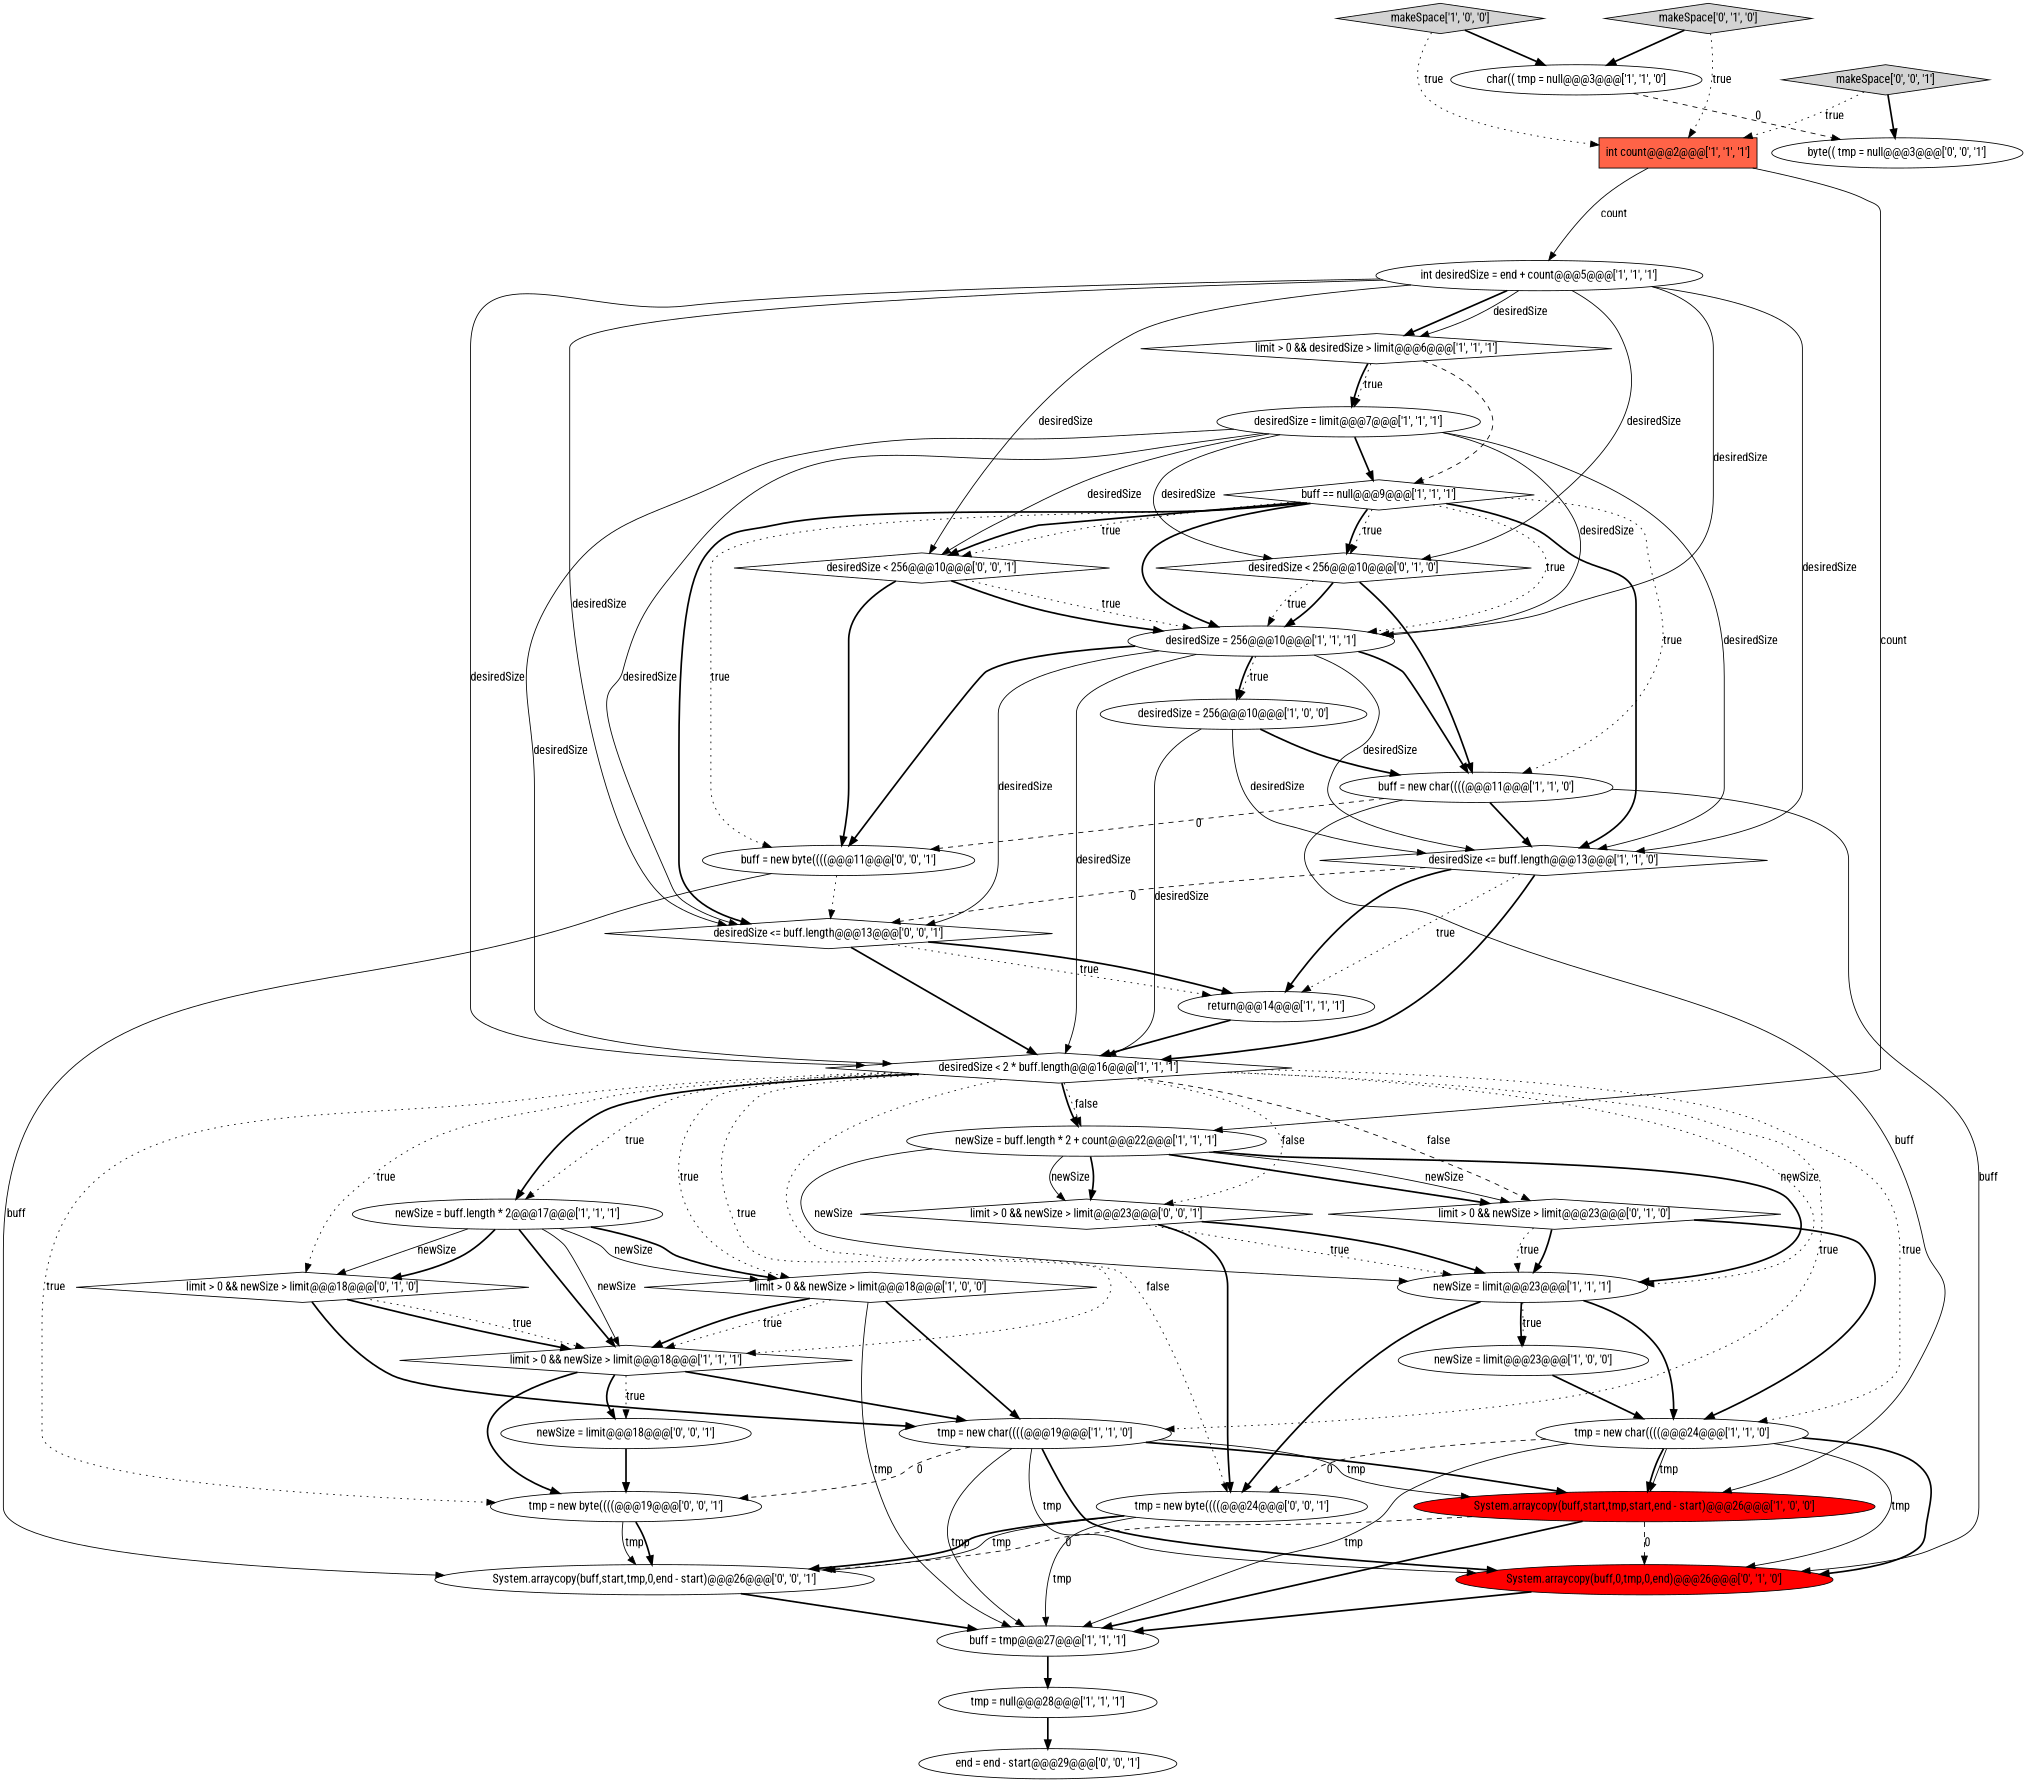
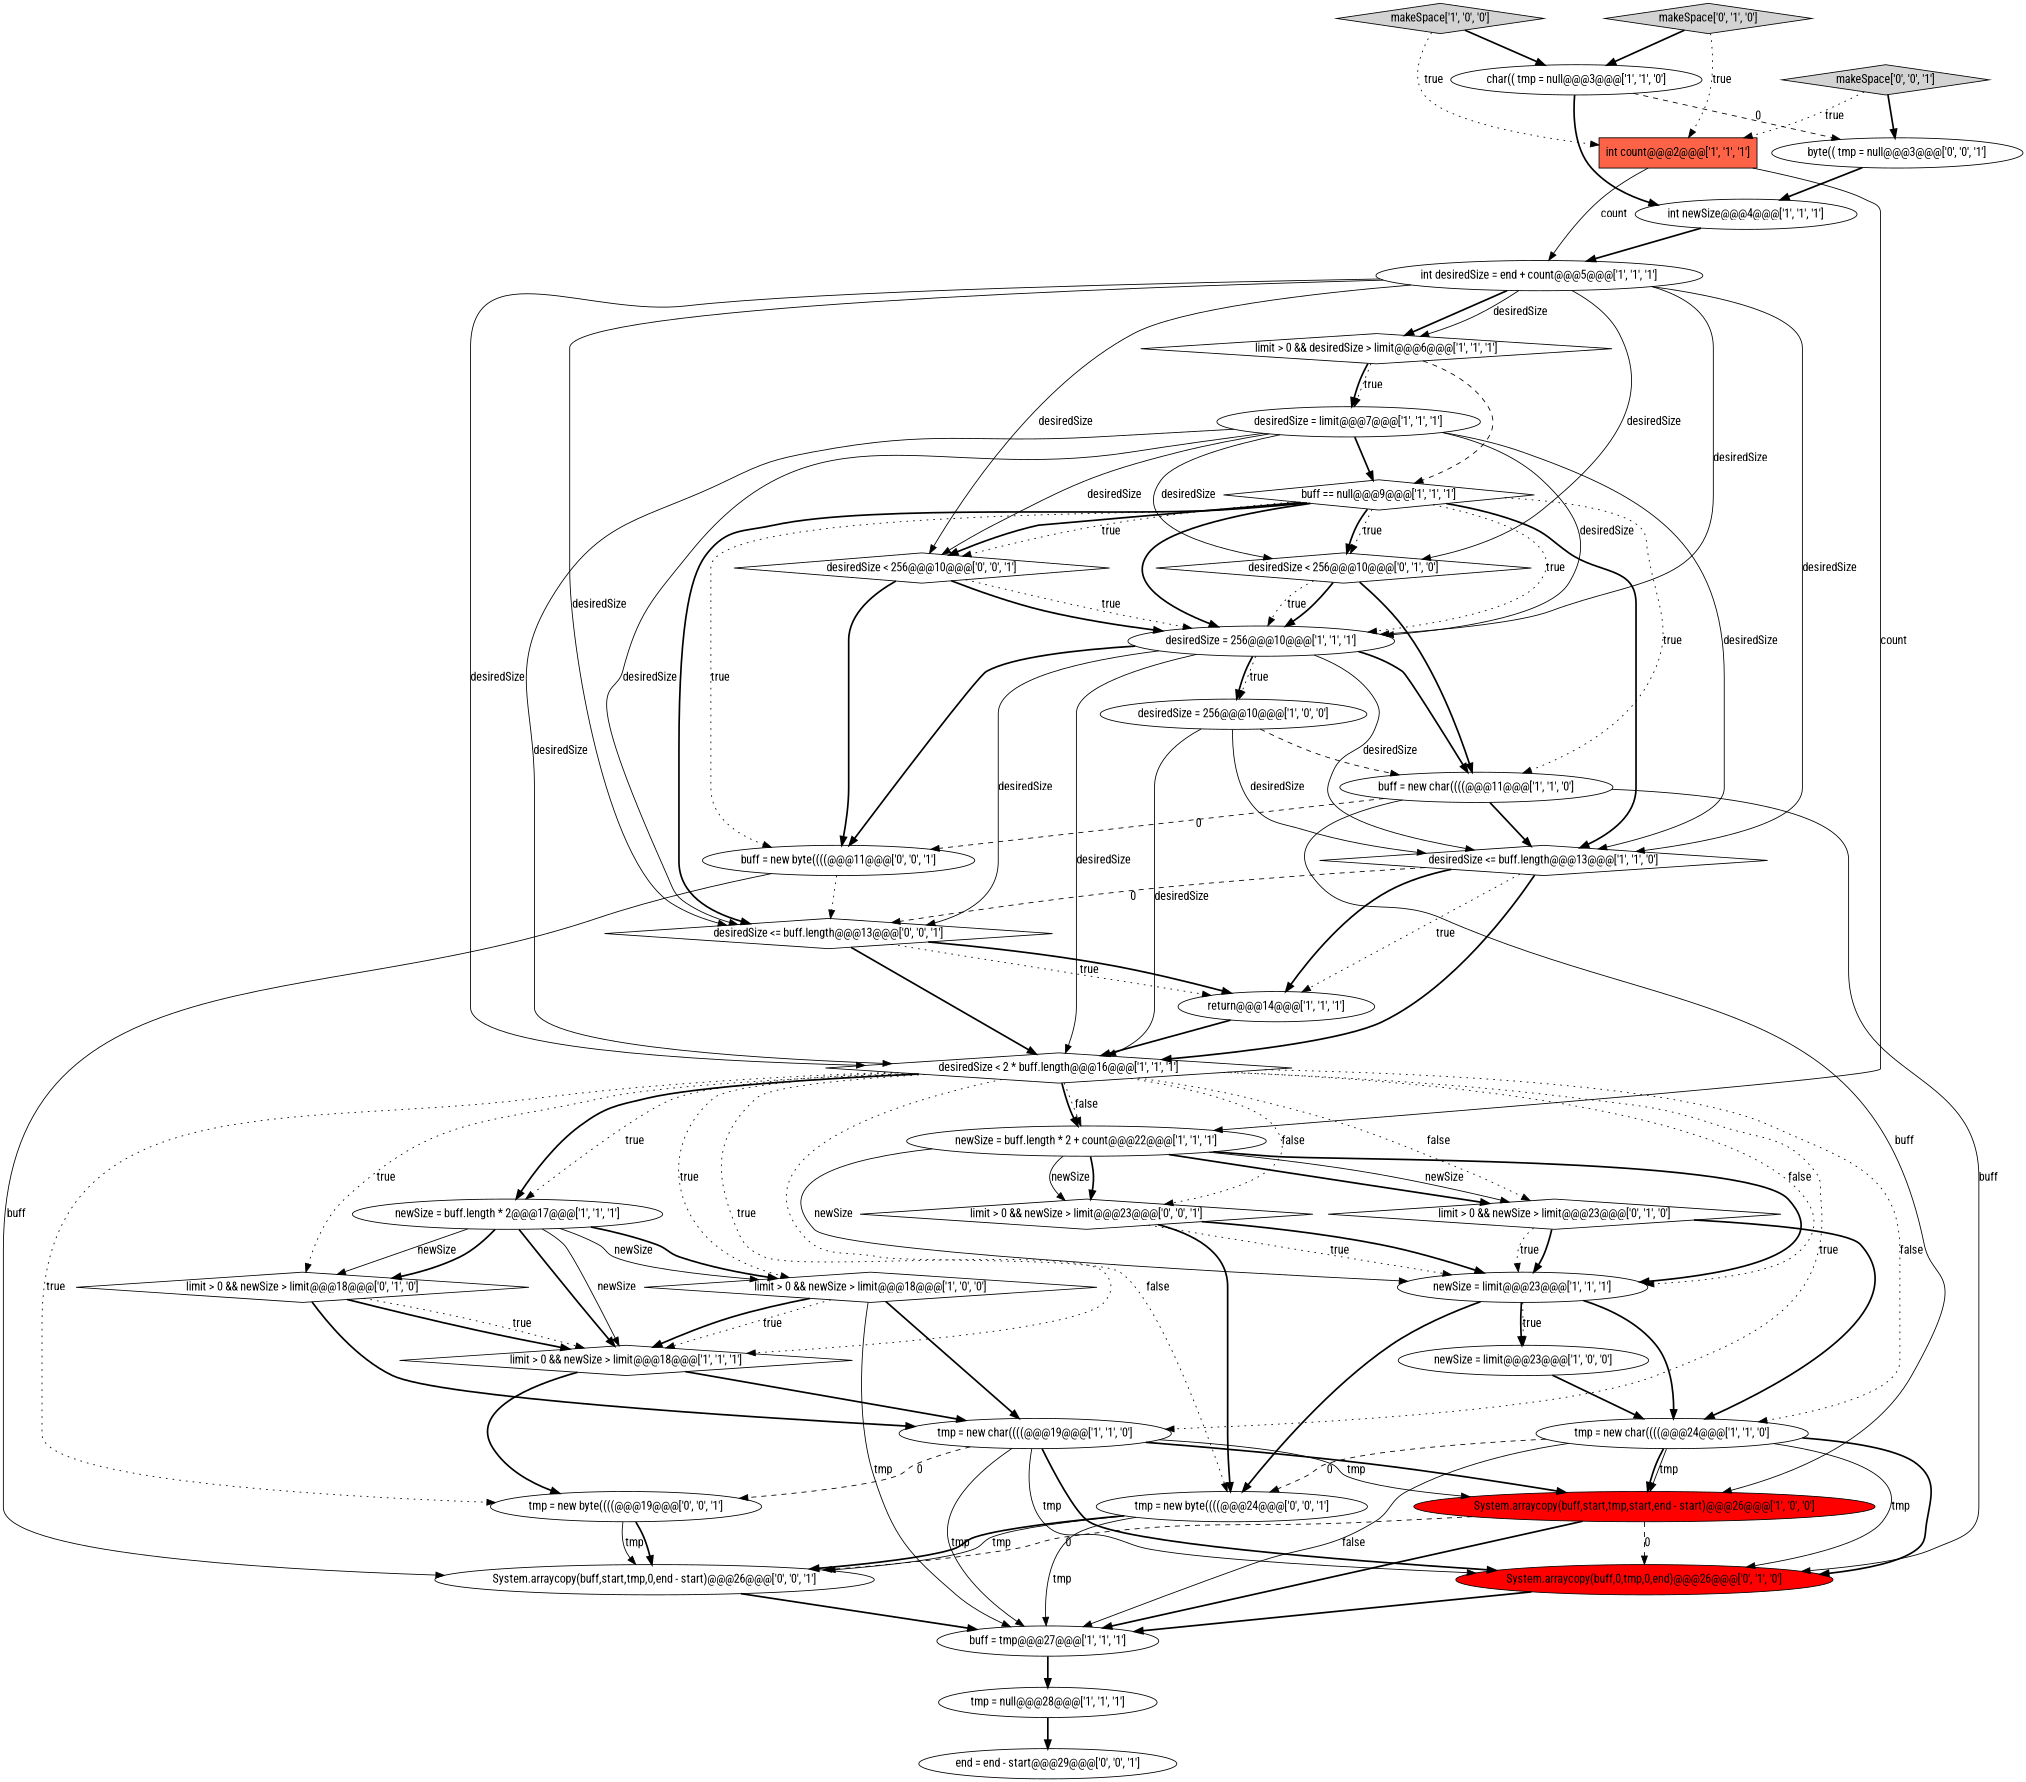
node "int newSize@@@4@@@['1', '1', '1']": added
edge "desiredSize = 256@@@10@@@['1', '0', '0']" -> "buff = new char((((@@@11@@@['1', '1', '0']": style bold -> dashed
edge "desiredSize < 2 * buff.length@@@16@@@['1', '1', '1']" -> "limit > 0 && newSize > limit@@@23@@@['0', '1', '0']": style dashed -> dotted
edge "desiredSize < 2 * buff.length@@@16@@@['1', '1', '1']" -> "newSize = limit@@@23@@@['1', '1', '1']": label "newSize" -> "false"
edge "desiredSize < 2 * buff.length@@@16@@@['1', '1', '1']" -> "tmp = new char((((@@@24@@@['1', '1', '0']": label "true" -> "false"
node "newSize = limit@@@18@@@['0', '0', '1']": removed
edge "tmp = new char((((@@@24@@@['1', '1', '0']" -> "buff = tmp@@@27@@@['1', '1', '1']": label "tmp" -> "false"
